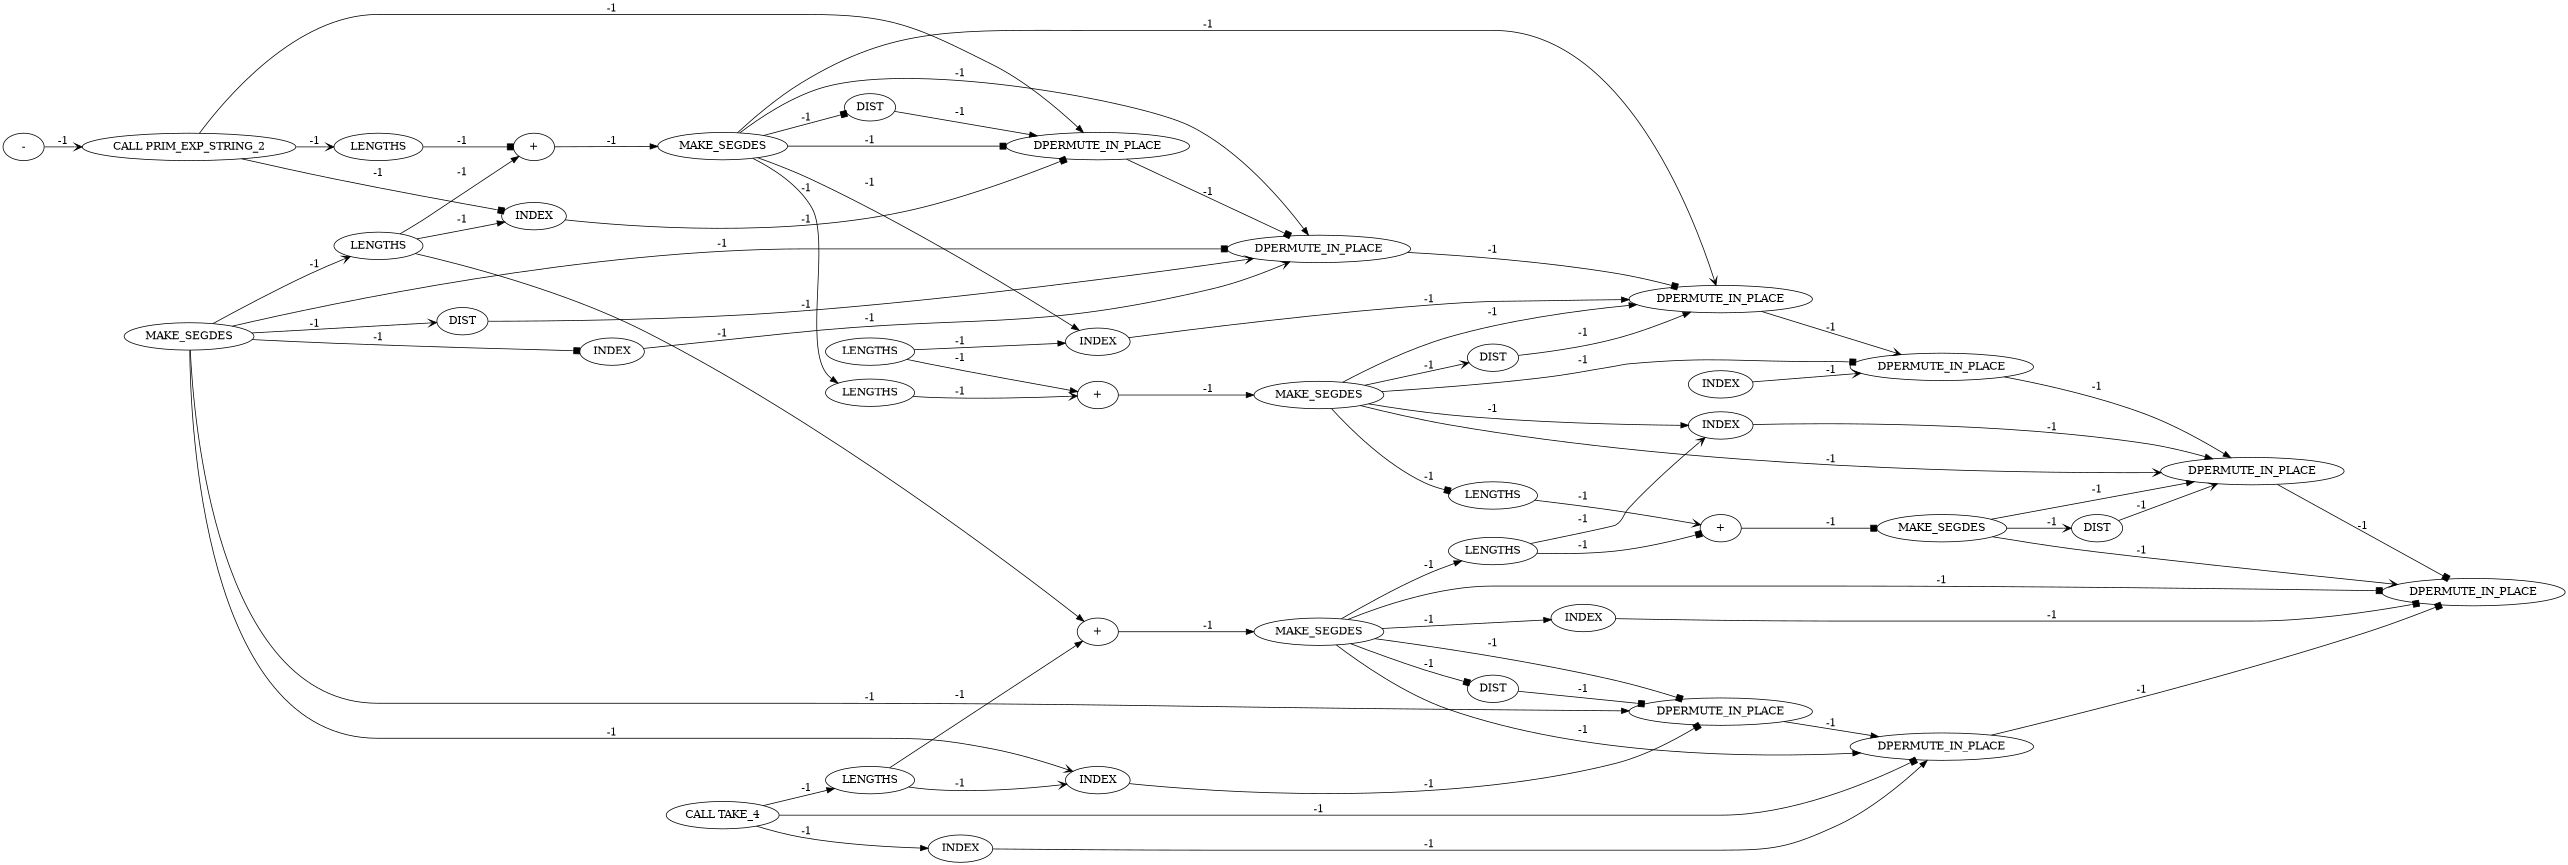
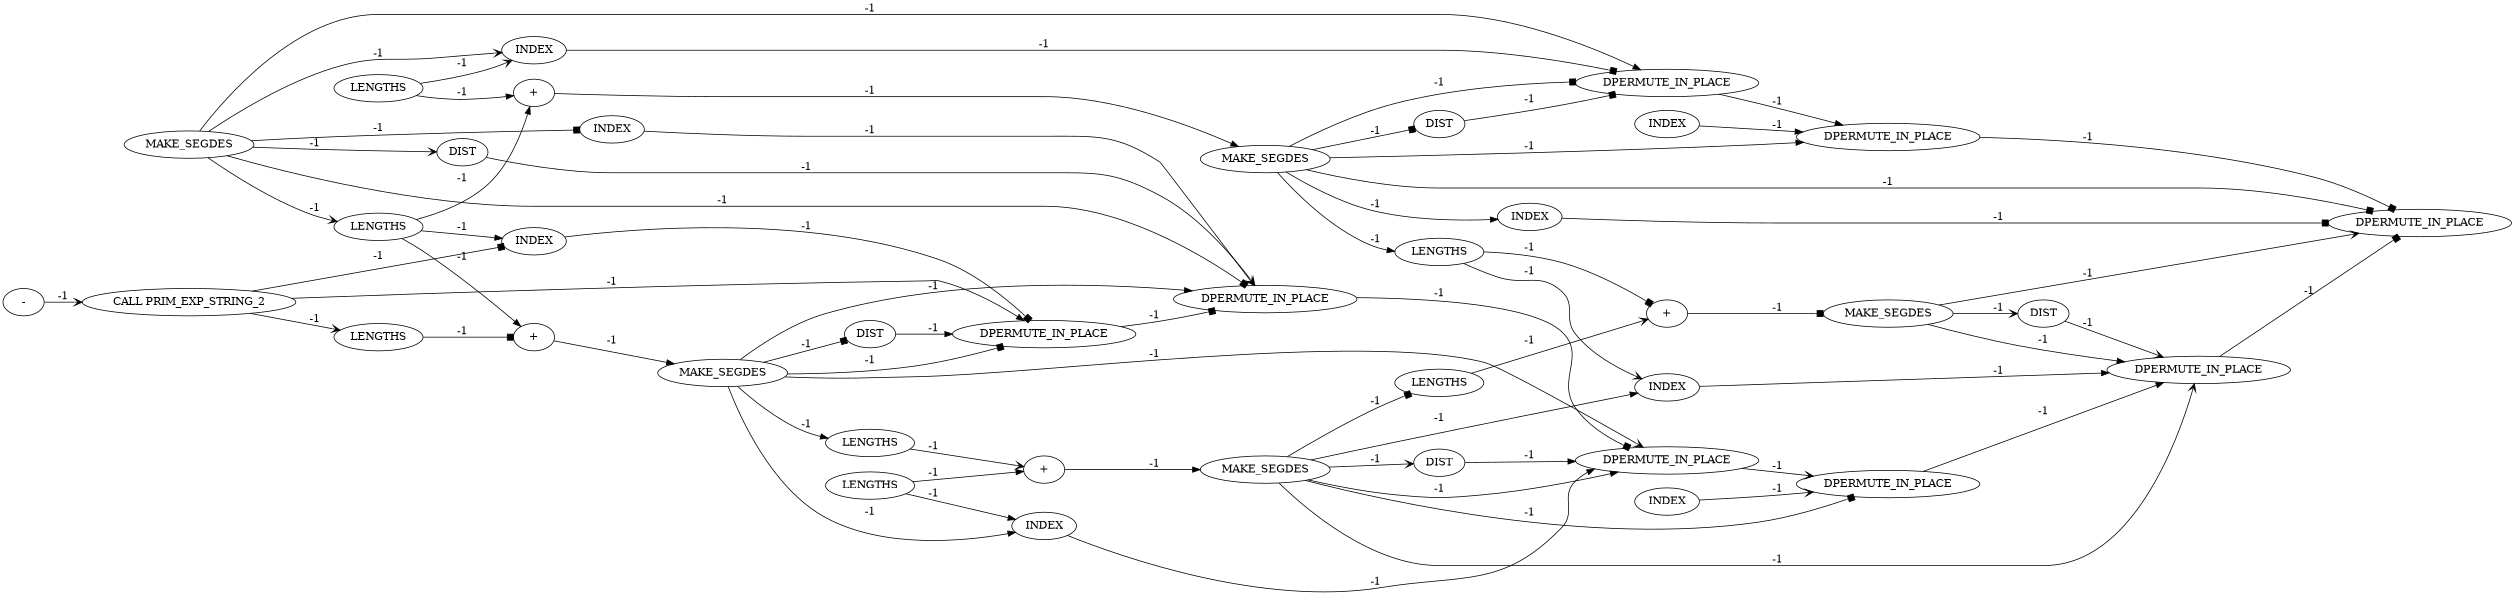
node "CALL TAKE_4": removed
